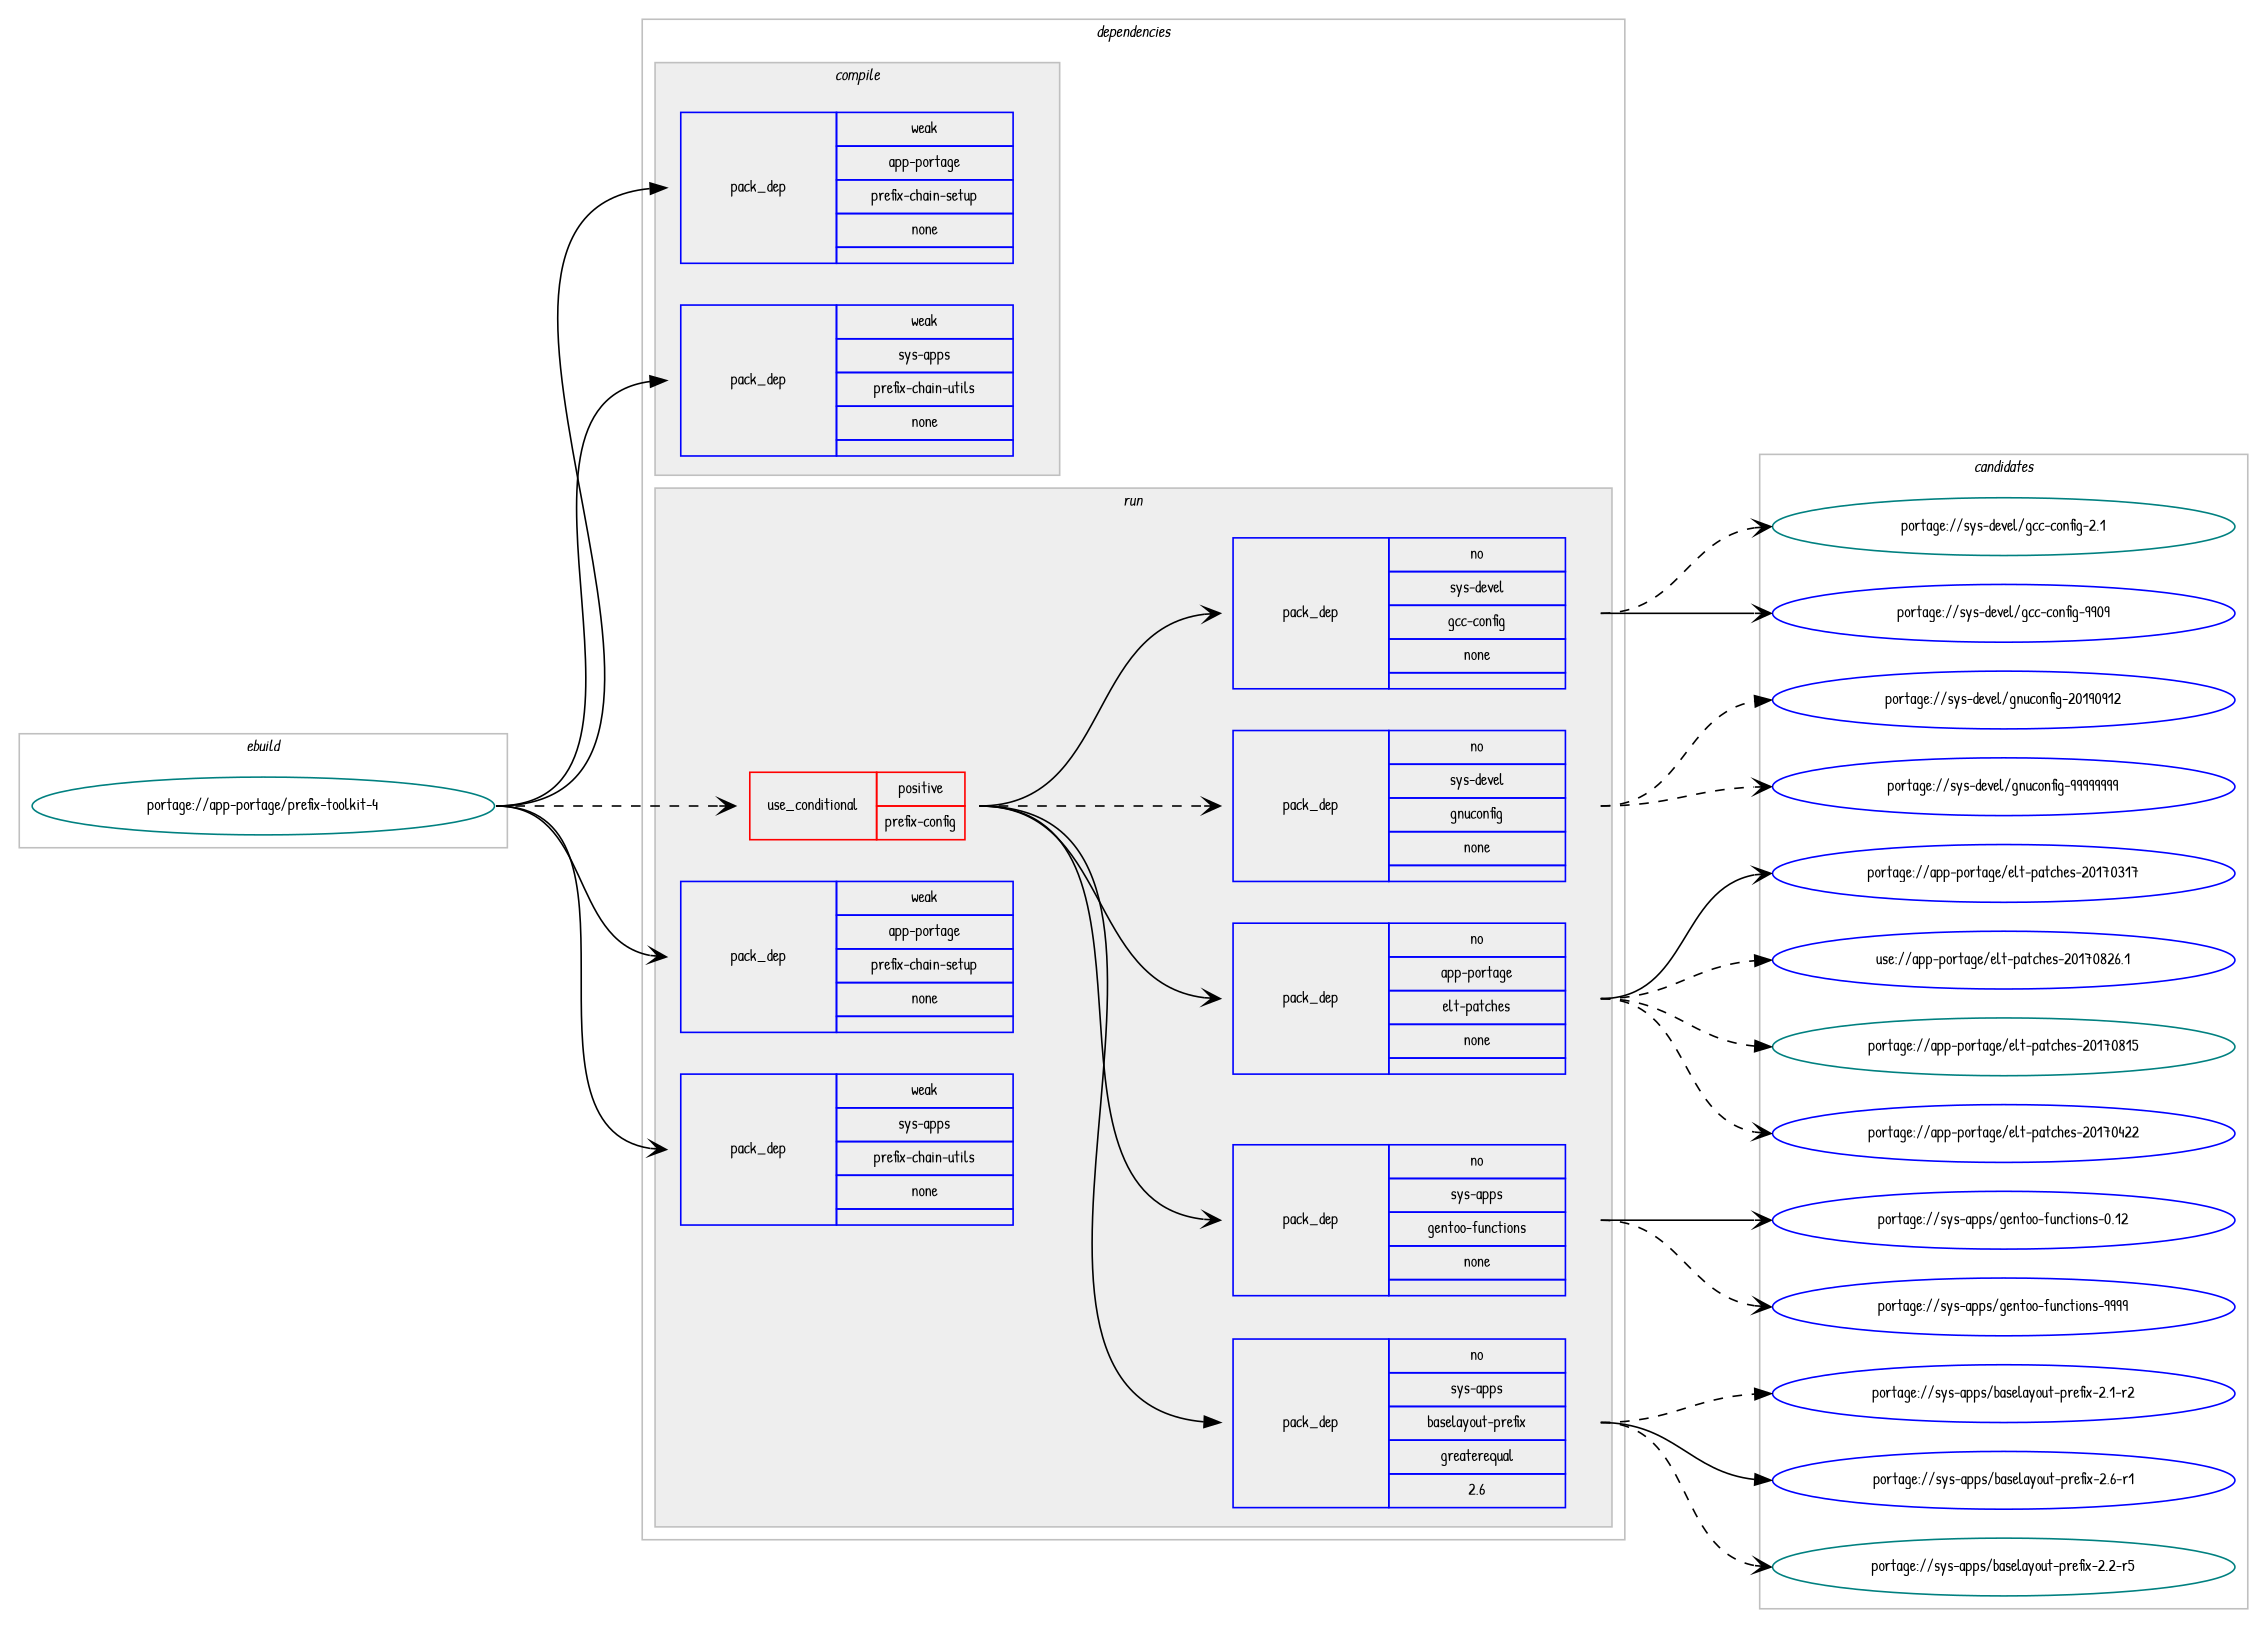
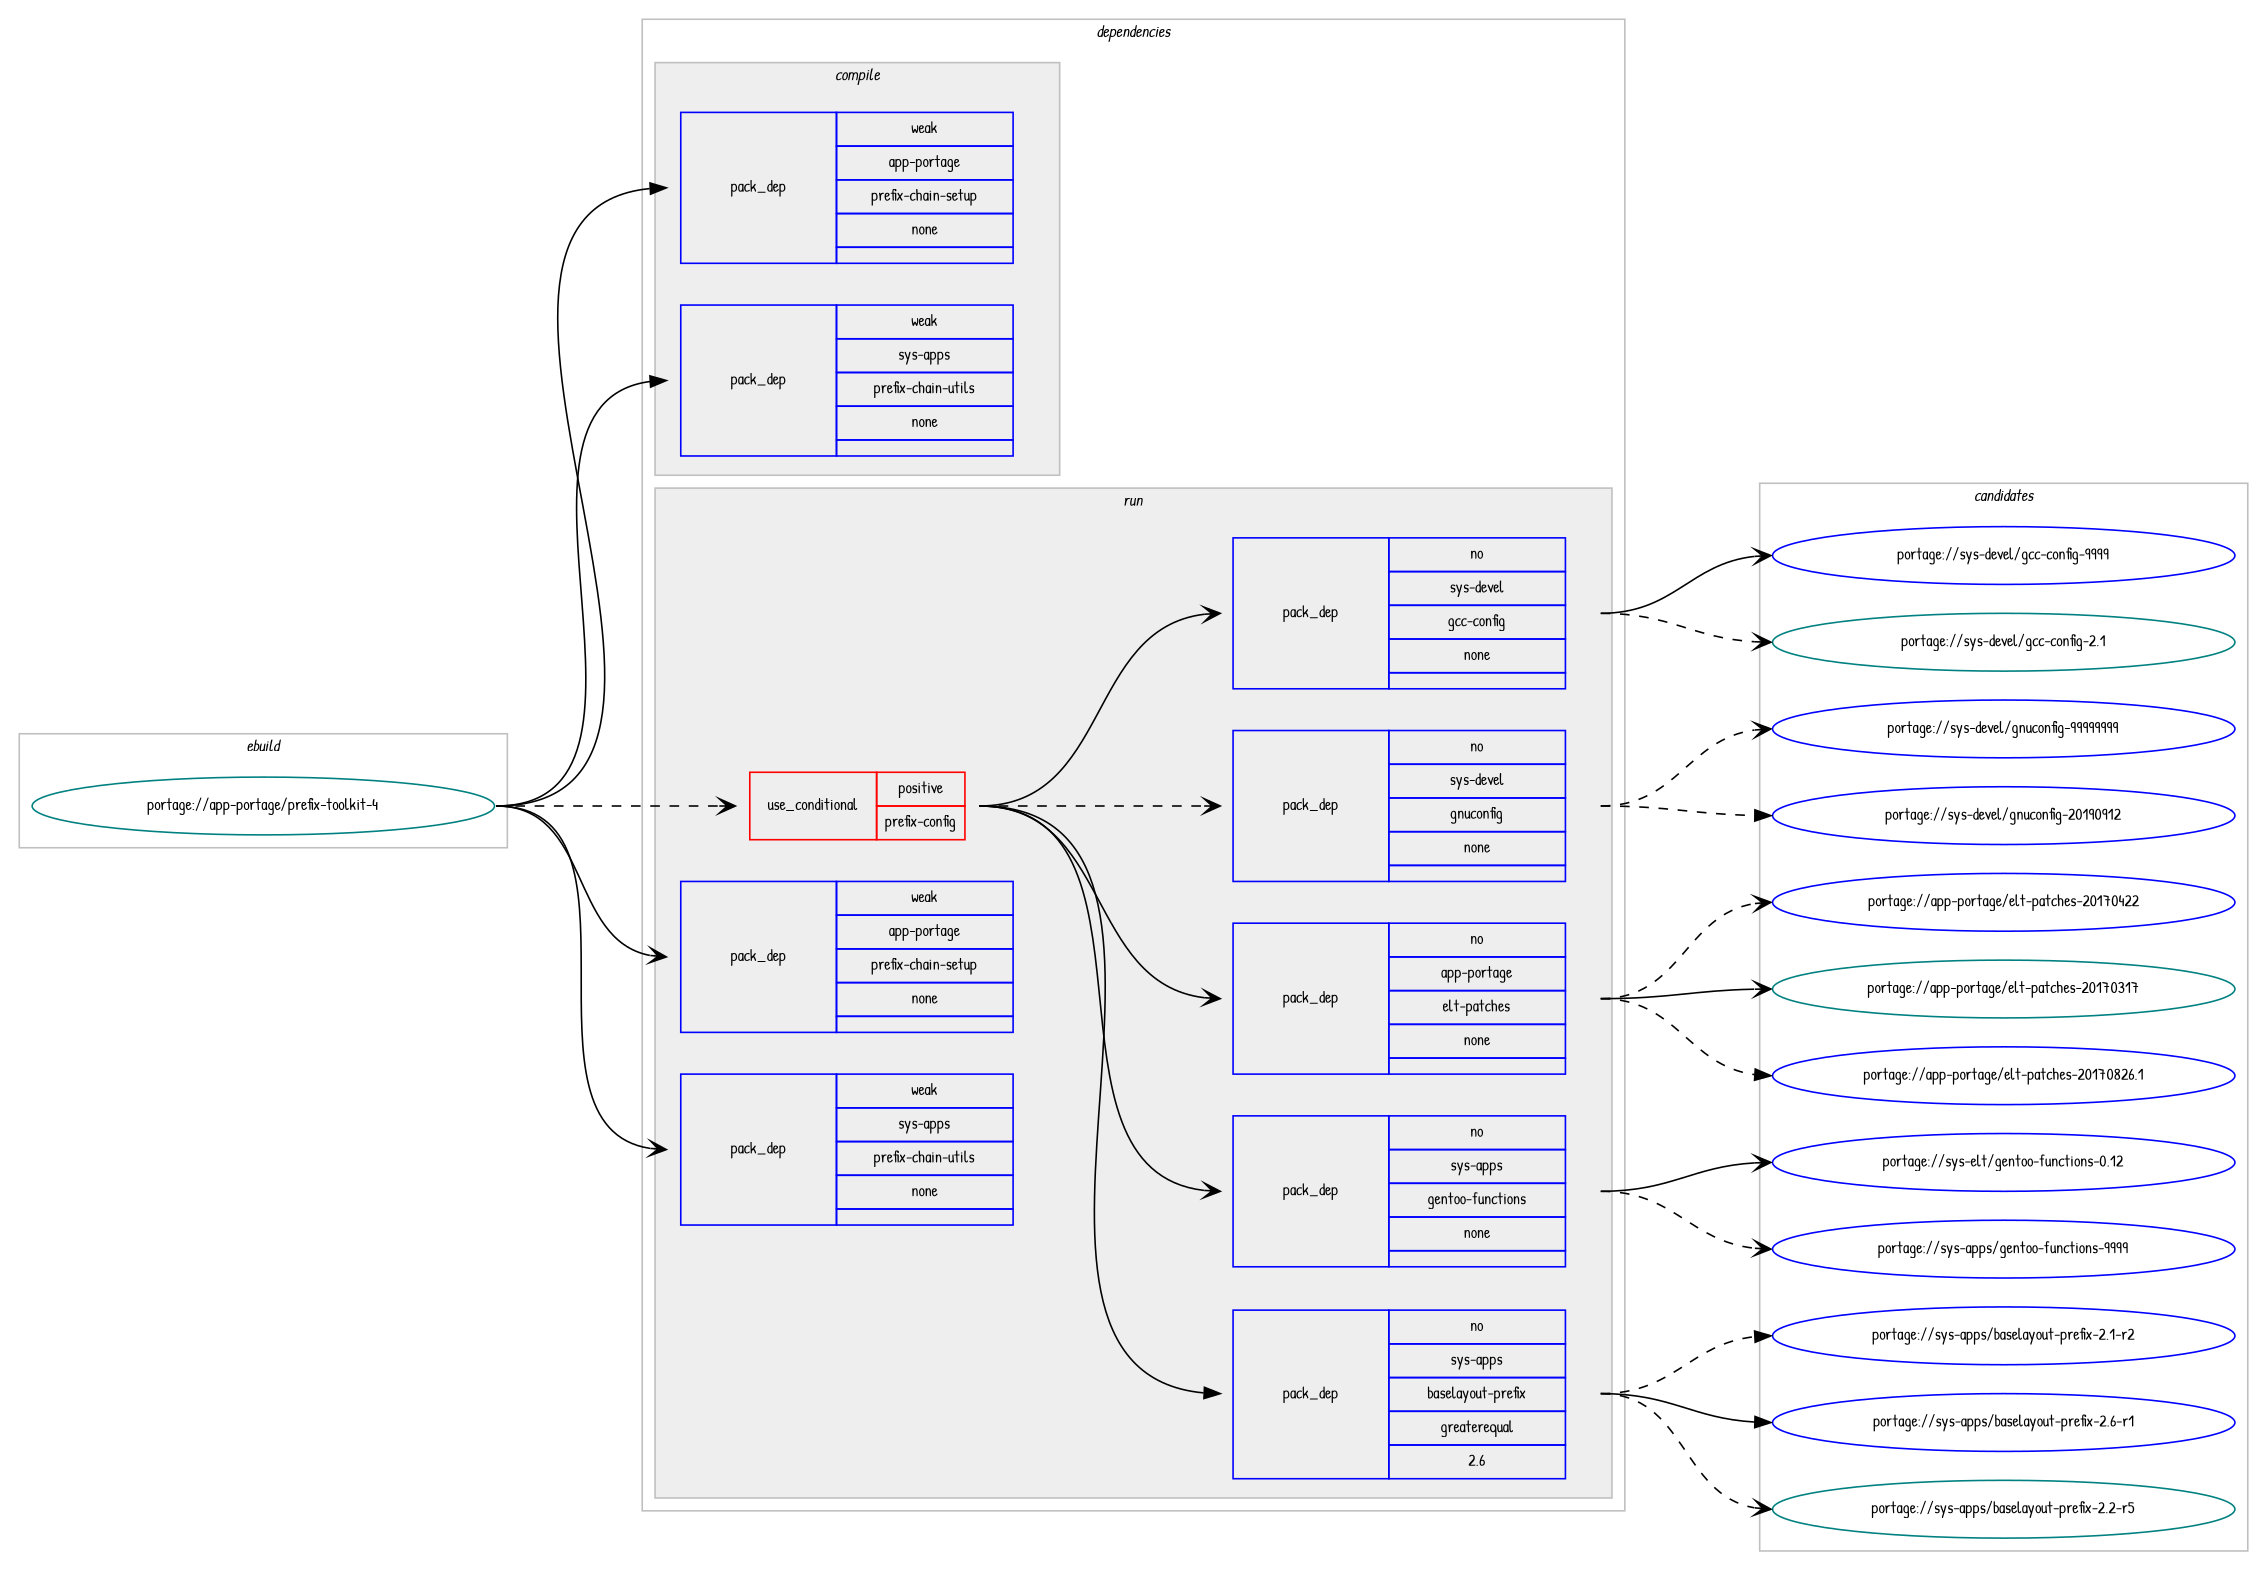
node "portage://sys-devel/gcc-config-9909": label "portage://sys-devel/gcc-config-9909" -> "portage://sys-devel/gcc-config-9999"
node "portage://app-portage/elt-patches-20170317": color blue -> teal
node "use://app-portage/elt-patches-20170826.1": label "use://app-portage/elt-patches-20170826.1" -> "portage://app-portage/elt-patches-20170826.1"
node "portage://app-portage/elt-patches-20170815": removed
node "portage://sys-apps/gentoo-functions-0.12": label "portage://sys-apps/gentoo-functions-0.12" -> "portage://sys-elt/gentoo-functions-0.12"
